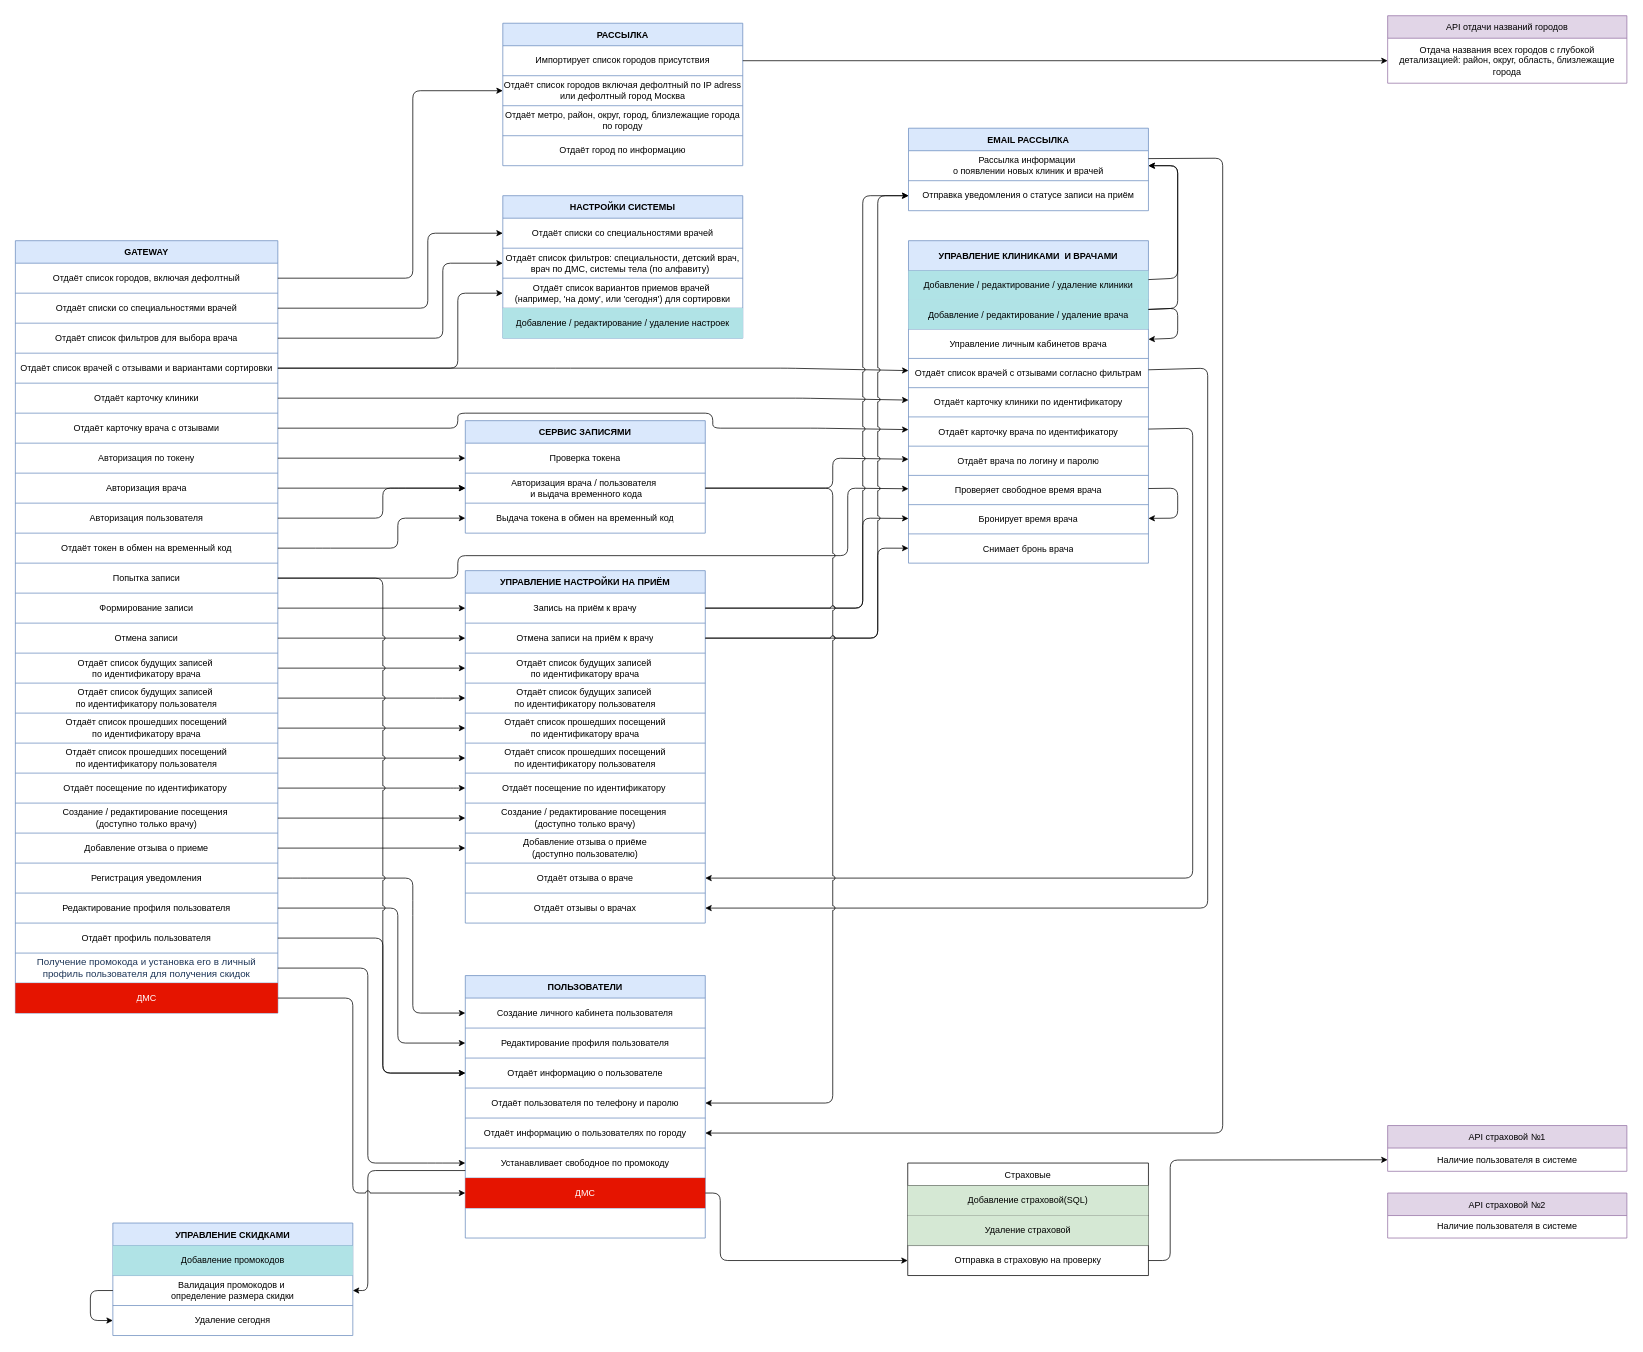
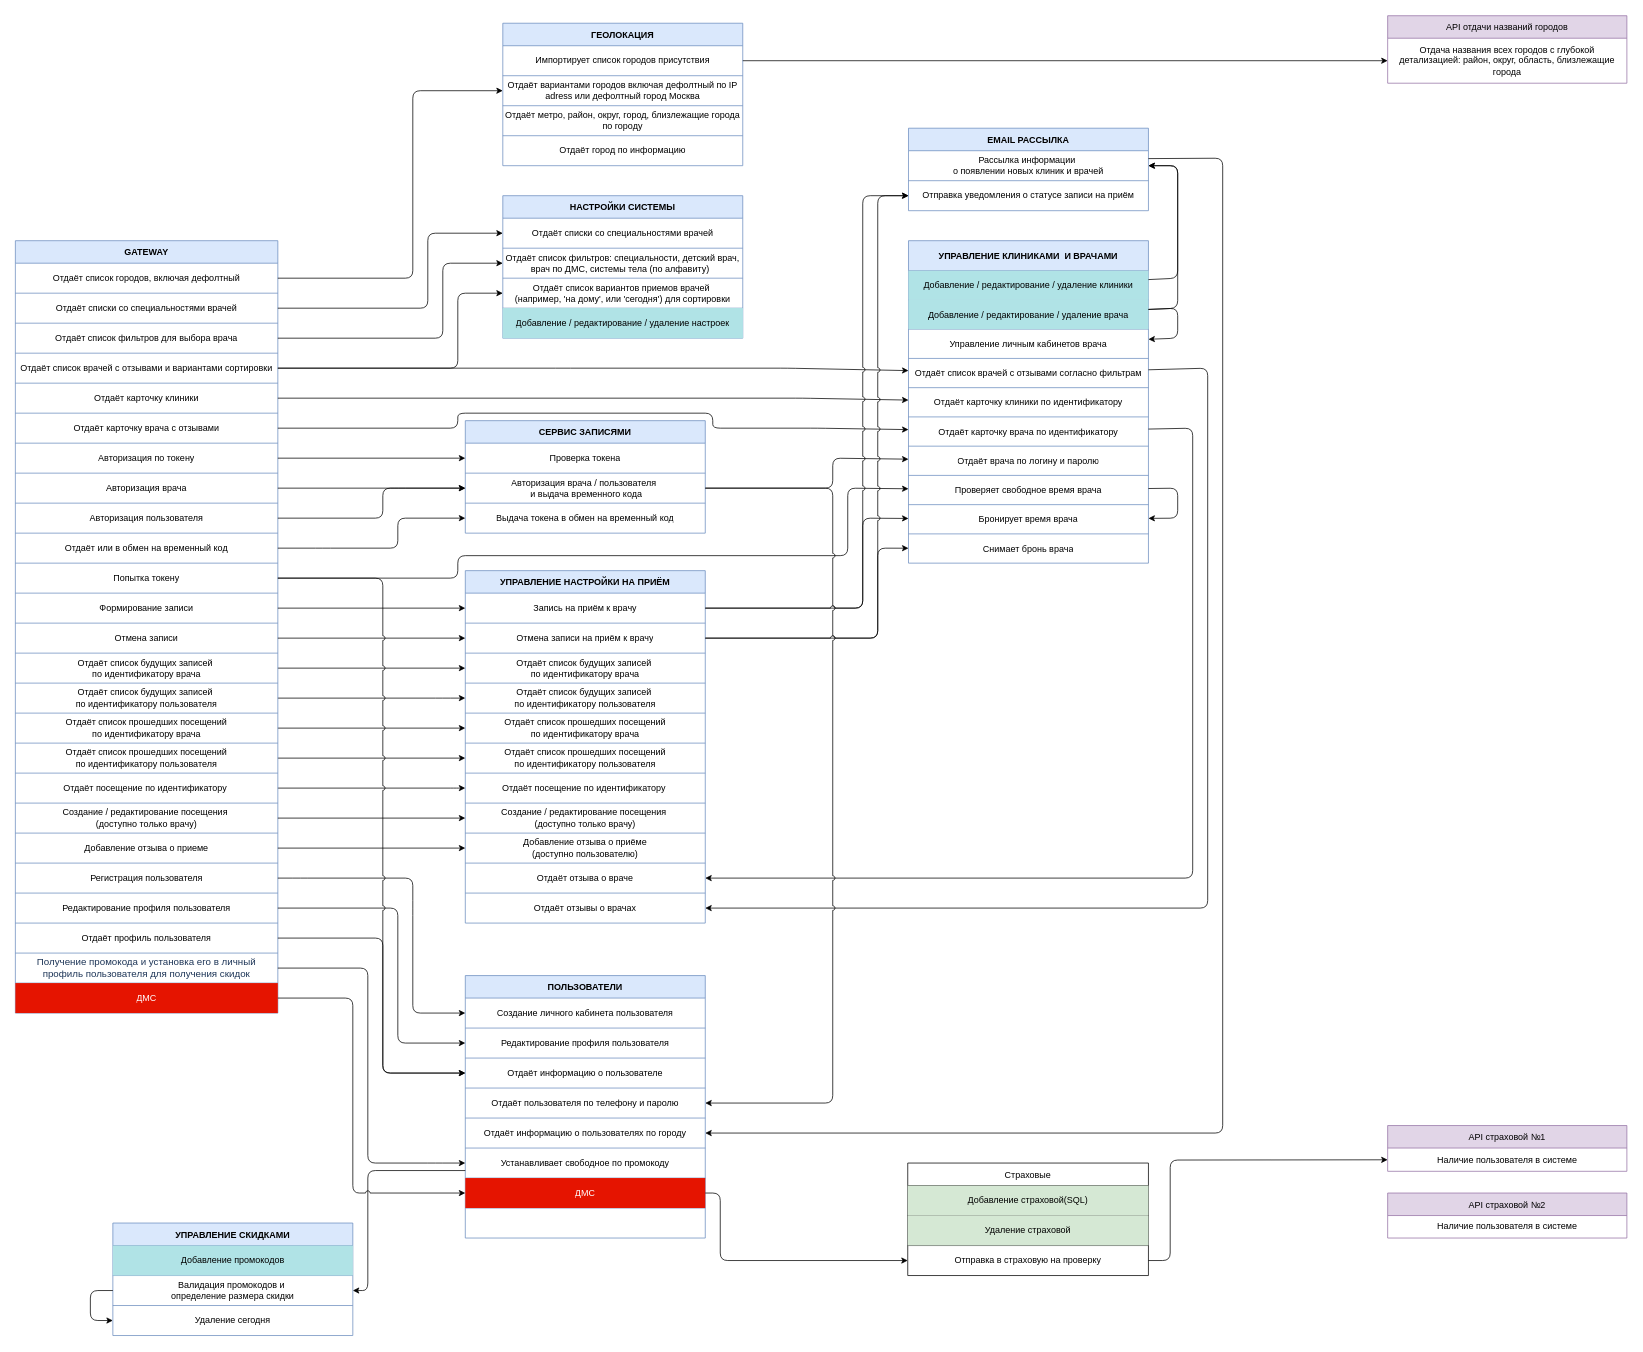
node "РАССЫЛКА": label "РАССЫЛКА" -> "ГЕОЛОКАЦИЯ"
node "Отдаёт список городов включая дефолтный по IP adress или дефолтный город Москва": label "Отдаёт список городов включая дефолтный по IP adress или дефолтный город Москва" -> "Отдаёт вариантами городов включая дефолтный по IP adress или дефолтный город Москва"
node "Отдаёт токен в обмен на временный код": label "Отдаёт токен в обмен на временный код" -> "Отдаёт или в обмен на временный код"
node "Попытка записи": label "Попытка записи" -> "Попытка токену"
node "Регистрация уведомления": label "Регистрация уведомления" -> "Регистрация пользователя"
